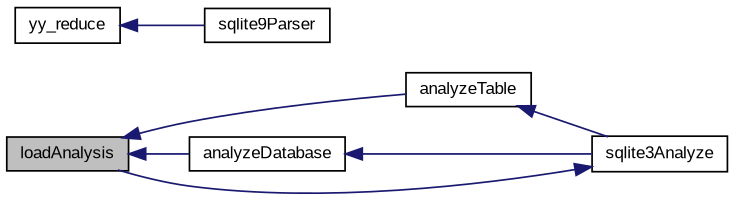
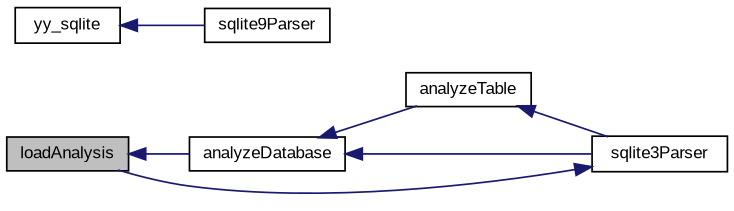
node "yy_reduce": label "yy_reduce" -> "yy_sqlite"
edge "analyzeTable" -> "loadAnalysis": now "analyzeTable" -> "analyzeDatabase"
node "sqlite3Analyze": label "sqlite3Analyze" -> "sqlite3Parser"
